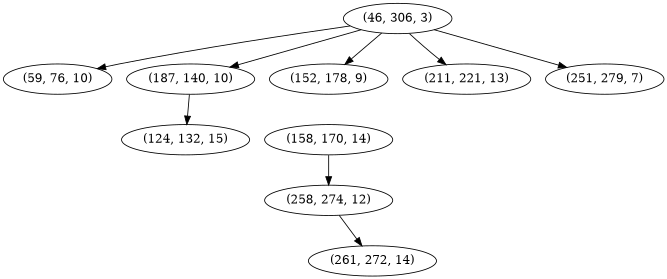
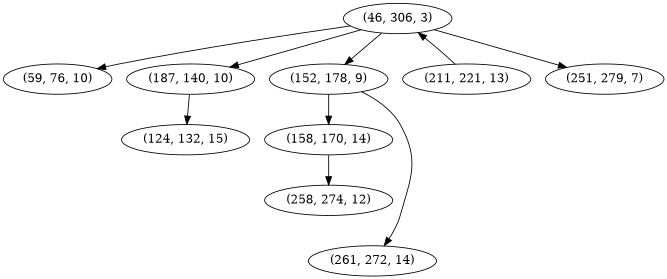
edge "(46, 306, 3)" -> "(211, 221, 13)": reversed
edge "(152, 178, 9)" -> "(158, 170, 14)": added
edge "(258, 274, 12)" -> "(261, 272, 14)": now "(152, 178, 9)" -> "(261, 272, 14)"
